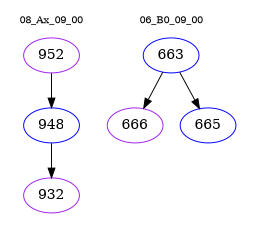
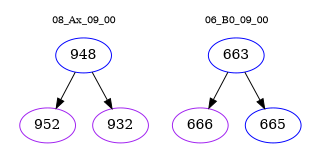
edge "952" -> "948": reversed
